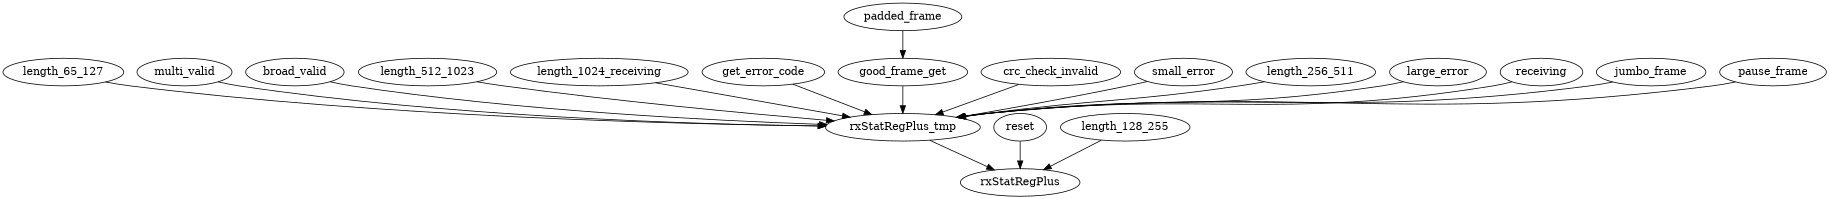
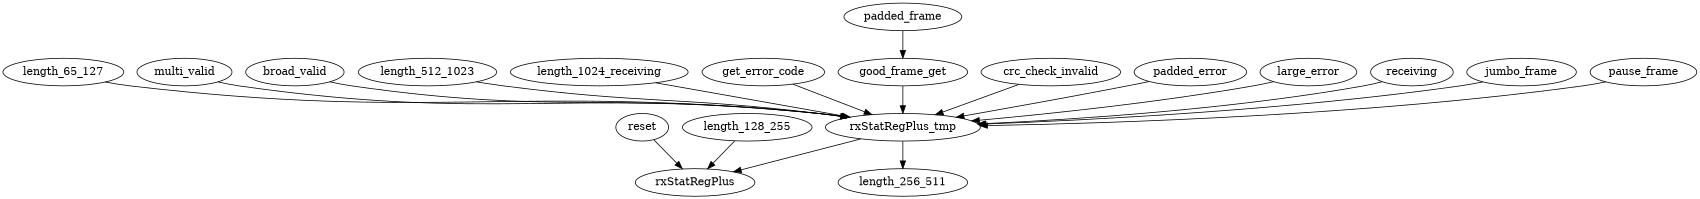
node "small_error": label "small_error" -> "padded_error"
edge "length_256_511" -> "rxStatRegPlus_tmp": reversed
